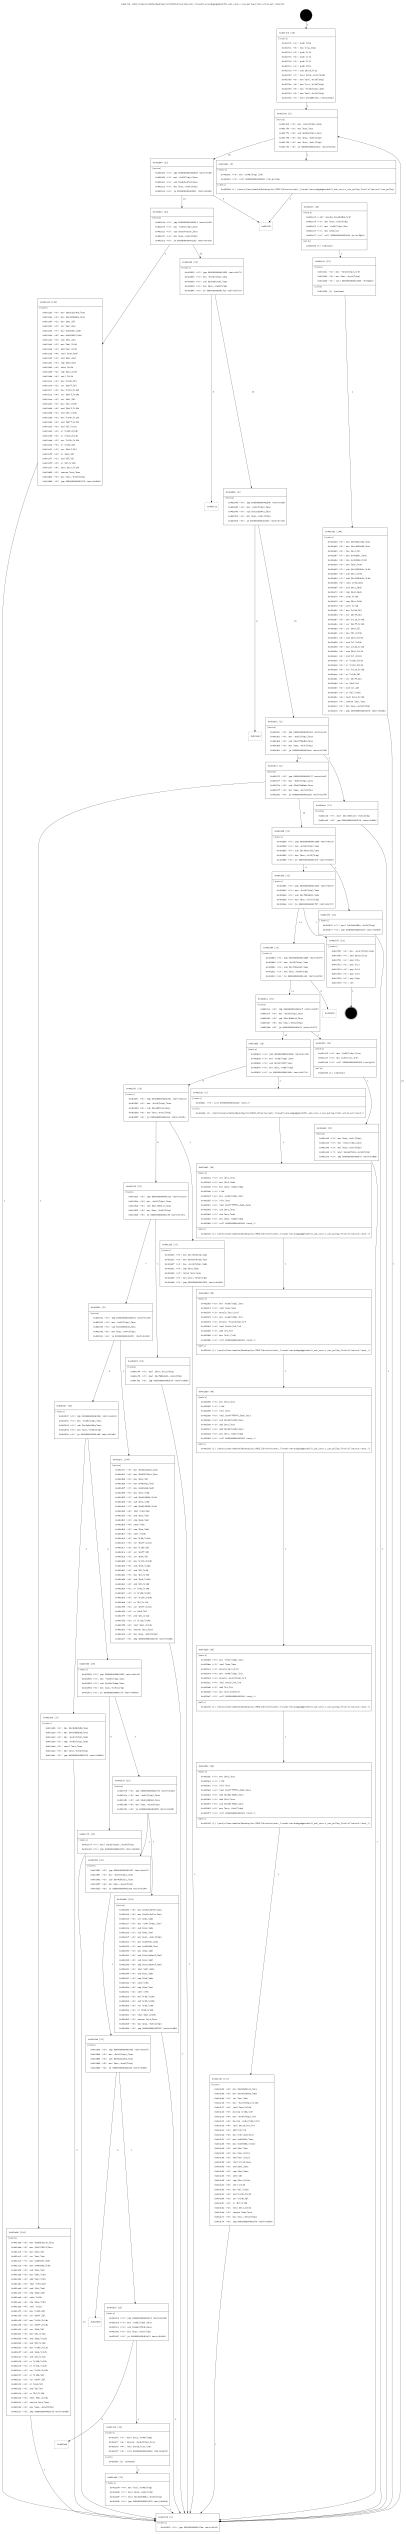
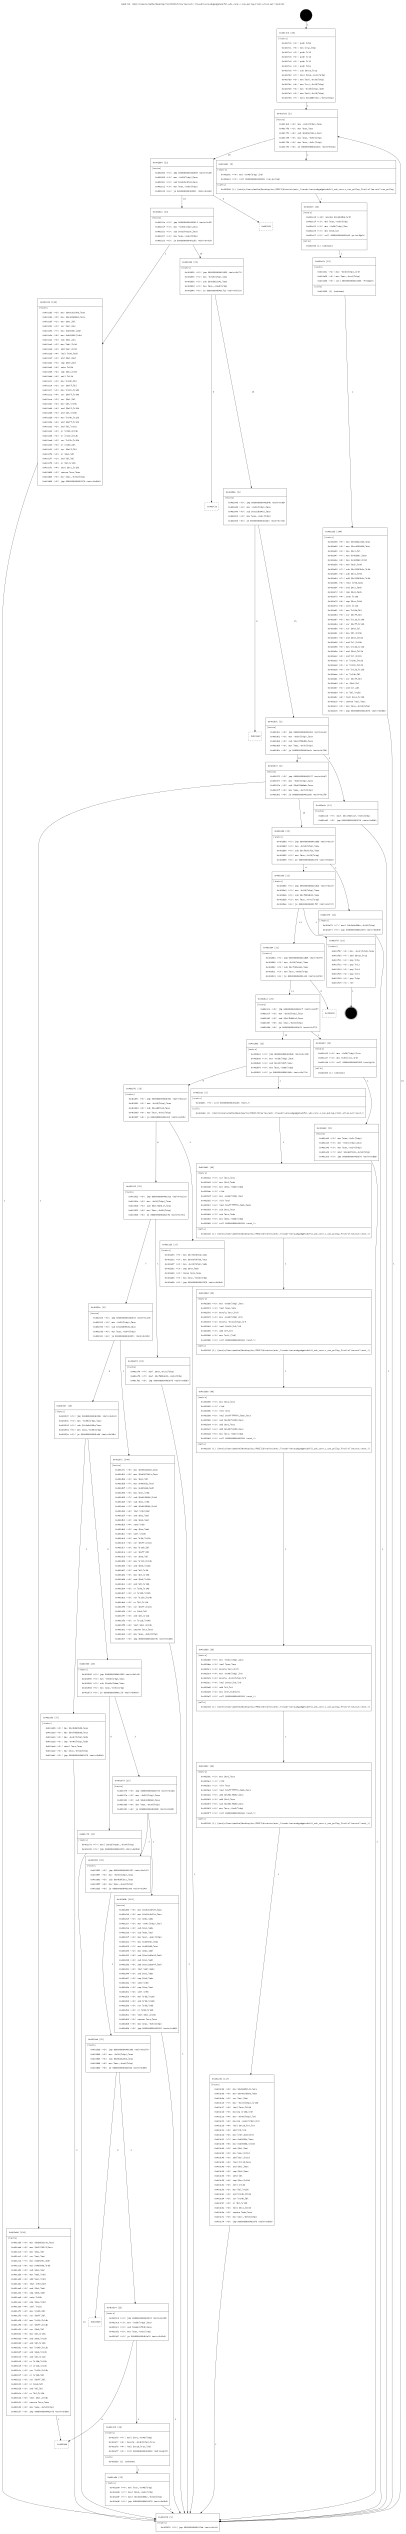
edge "0x401e0c [9]" -> "0x402021": now "0x401e0c [9]" -> "0x401e15 [23]"
edge "0x401ab6 [134]" -> "0x402076 [5]": now "0x401ab6 [134]" -> "0x4019dd"
